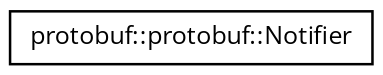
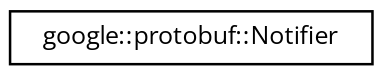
node "protobuf::protobuf::Notifier": label "protobuf::protobuf::Notifier" -> "google::protobuf::Notifier"
